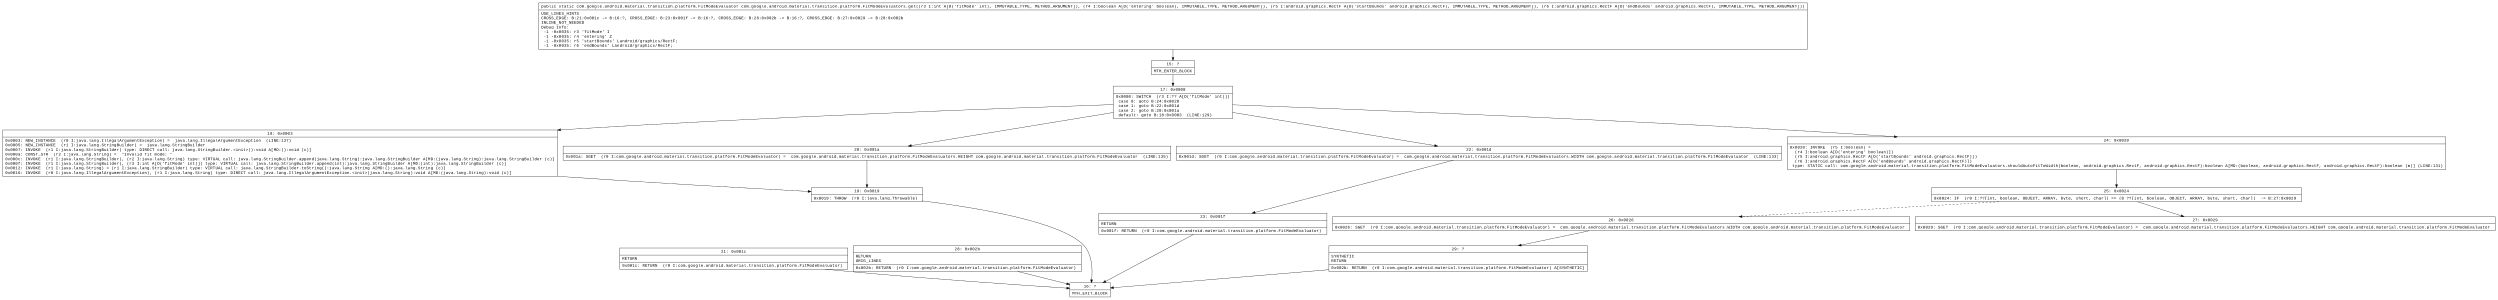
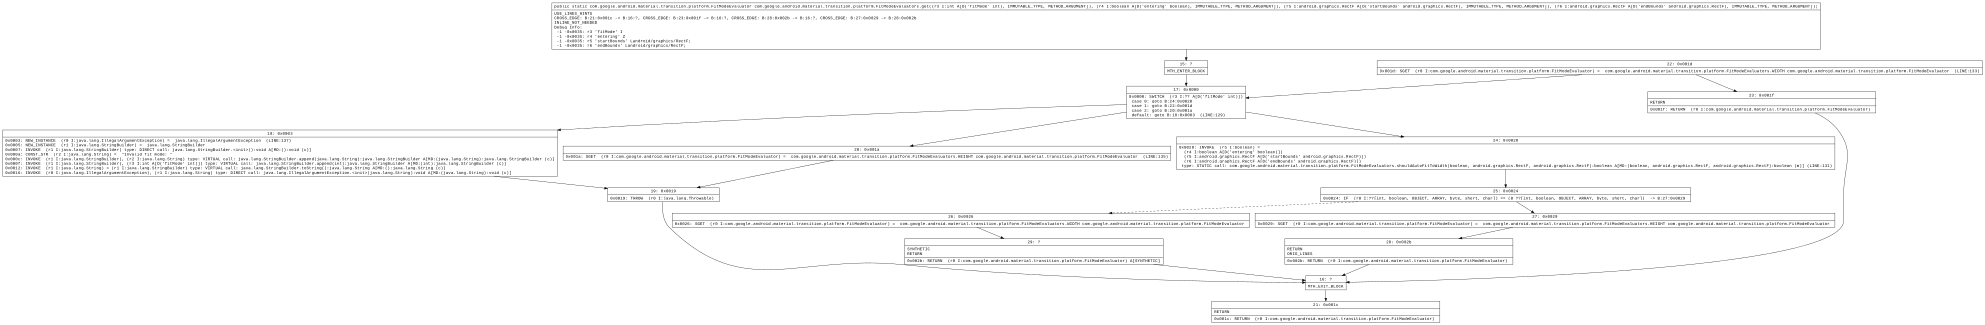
edge "17: 0x0000" -> "22: 0x001d": reversed
edge "27: 0x0029" -> "28: 0x002b": added
edge "21: 0x001c" -> "16: ?": reversed
